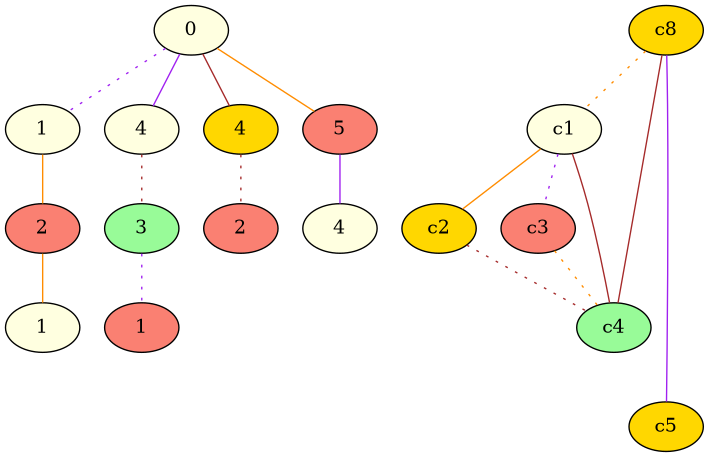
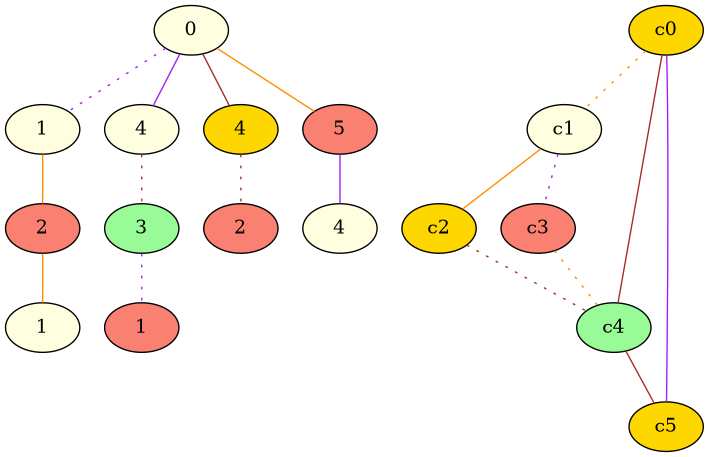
node "c8": label "c8" -> "c0"
edge "c1" -- "c4": now "c5" -- "c4"
